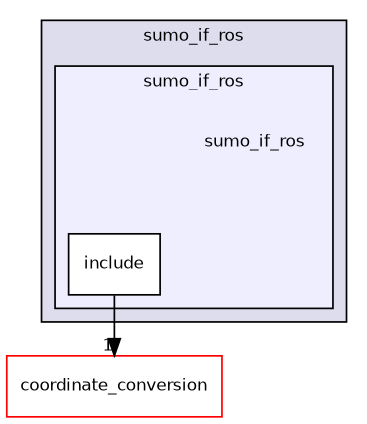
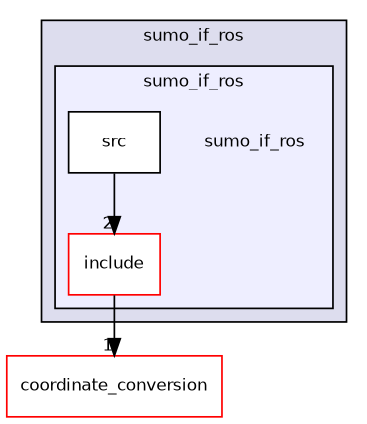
node "src": added
node "include": color black -> red
